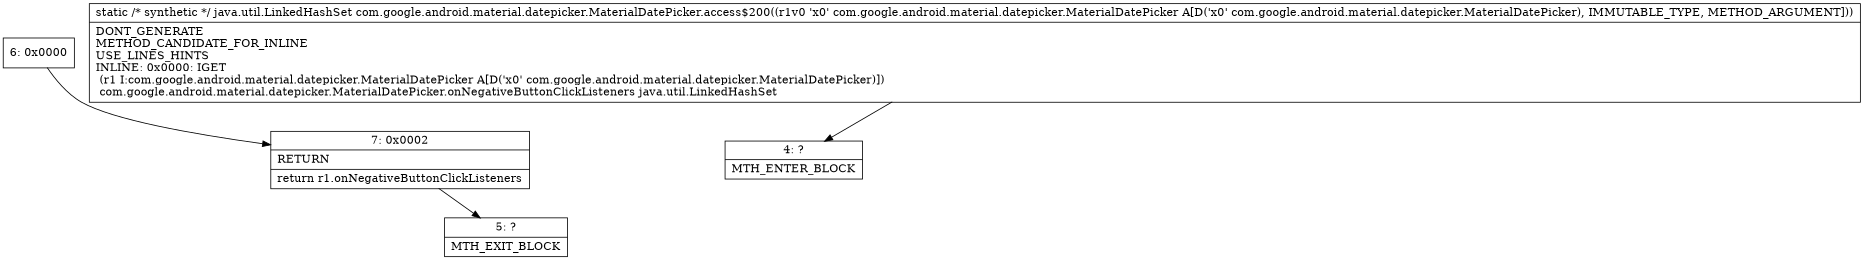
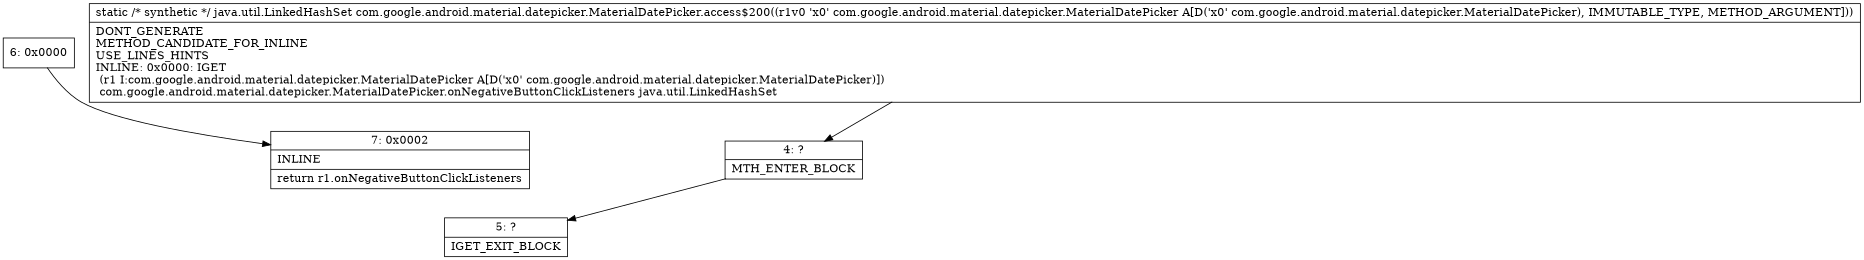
node "7: 0x0002": text "RETURN" -> "INLINE"
edge "7: 0x0002" -> "5: ?": now "4: ?" -> "5: ?"
node "5: ?": text "MTH_EXIT_BLOCK" -> "IGET_EXIT_BLOCK"
